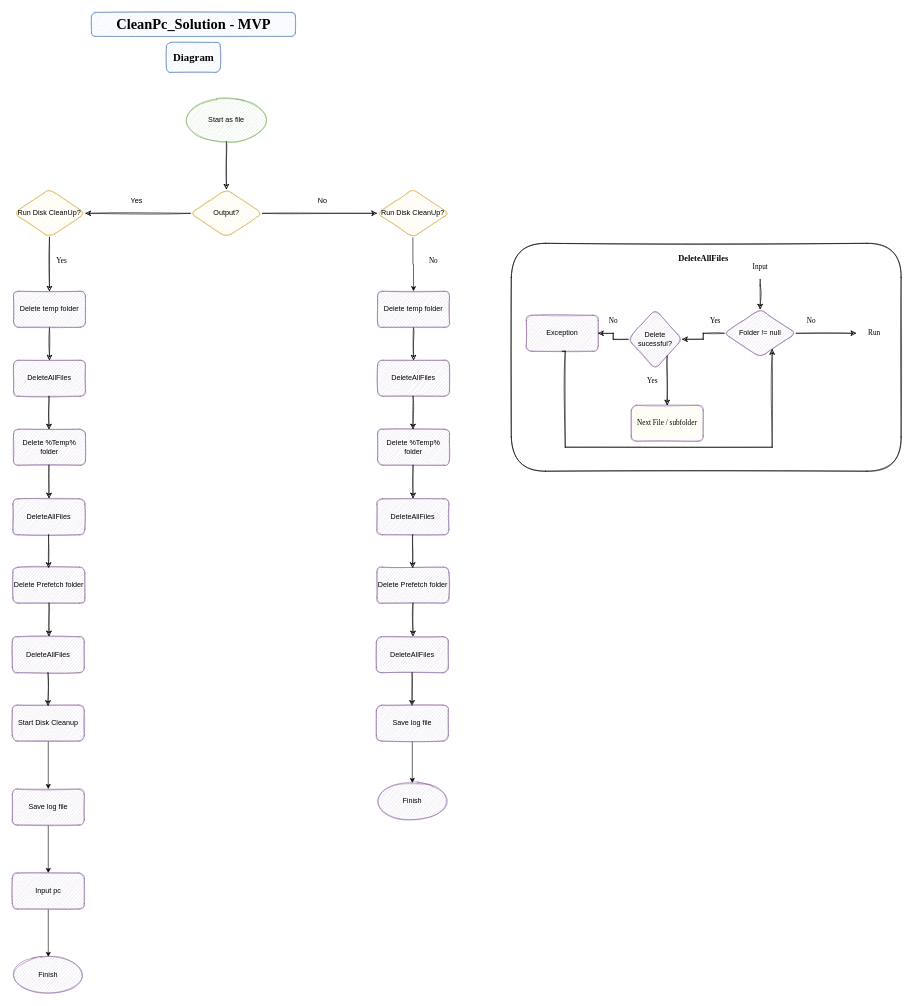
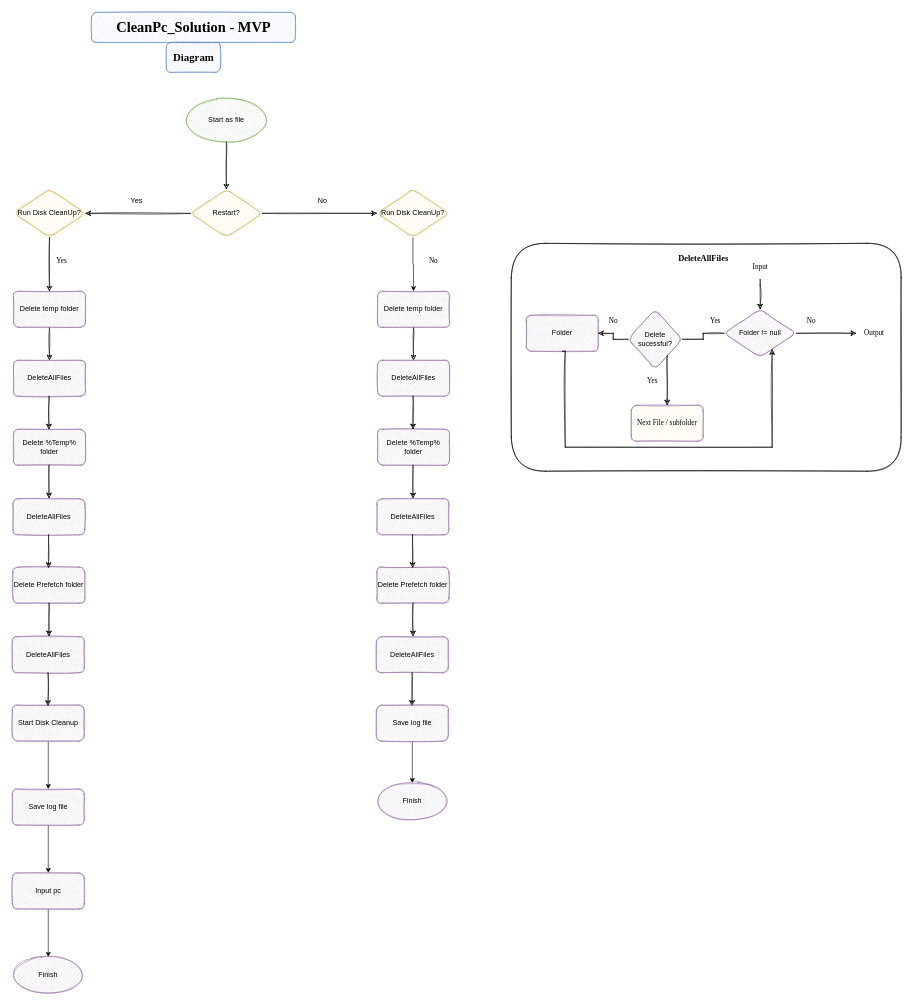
node "CleanPc_Solution - MVP": size 204x24 -> 204x30
node "Output?": label "Output?" -> "Restart?"
node "Exception": label "Exception" -> "Folder"
node "Run": label "Run" -> "Output"
edge "Folder != null" -> "Delete sucessful?": arrowhead classic -> none
